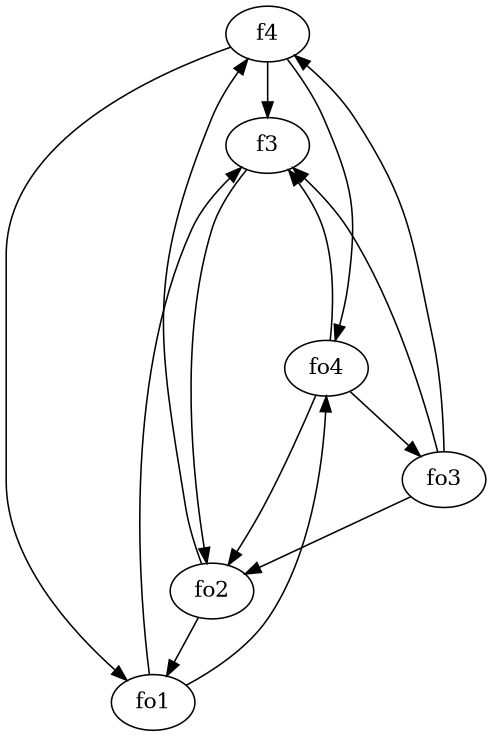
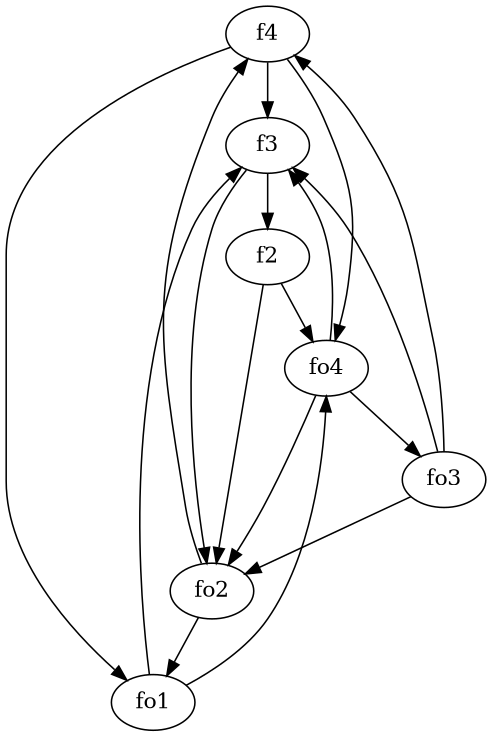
node "f2": added
